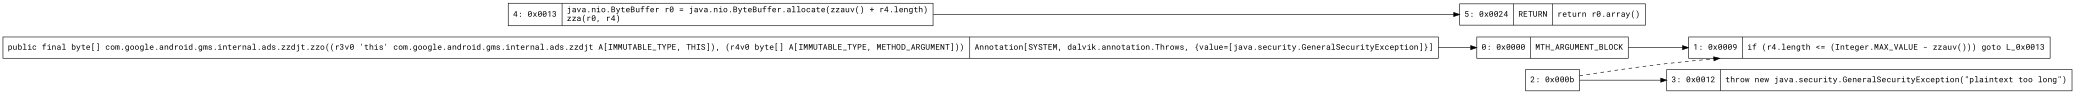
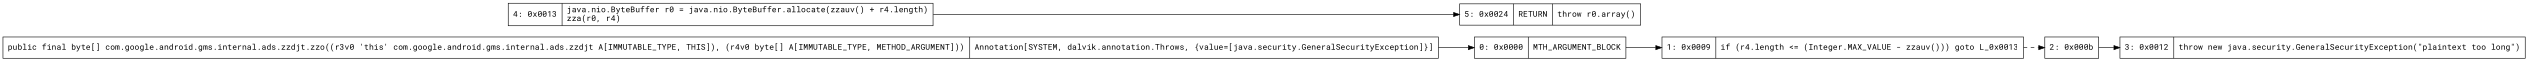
node "5: 0x0024": text "return r0.array()" -> "throw r0.array()"
edge "2: 0x000b" -> "1: 0x0009": reversed
